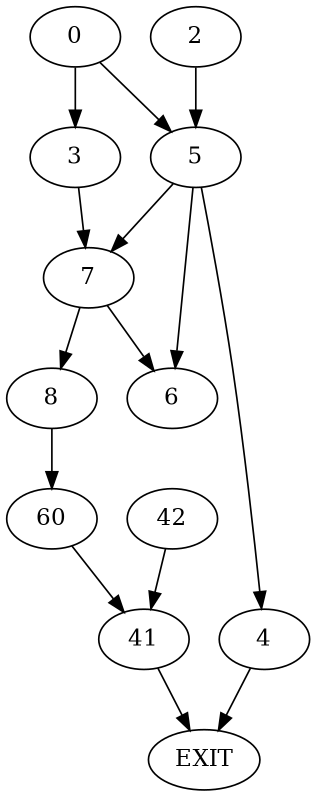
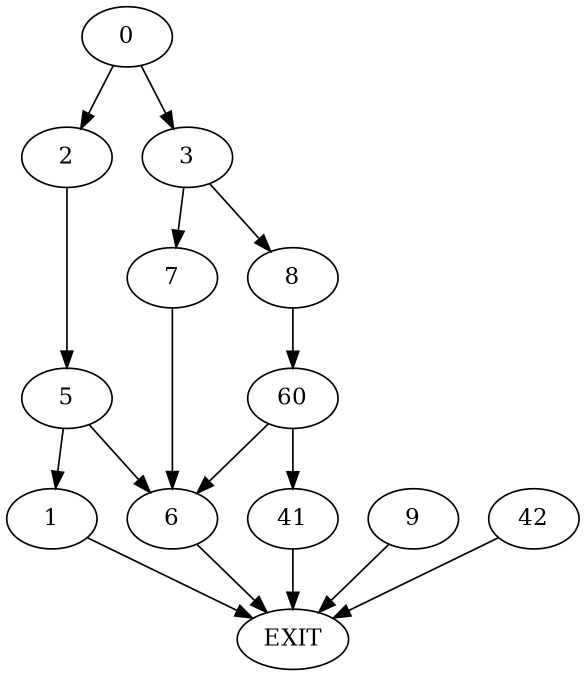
edge "0" -> "5": now "0" -> "2"
edge "5" -> "7": removed
edge "7" -> "8": now "3" -> "8"
edge "60" -> "6": added
node "9": added
edge "42" -> "41": now "42" -> "EXIT"
edge "6" -> "EXIT": added
node "4": label "4" -> "1"
